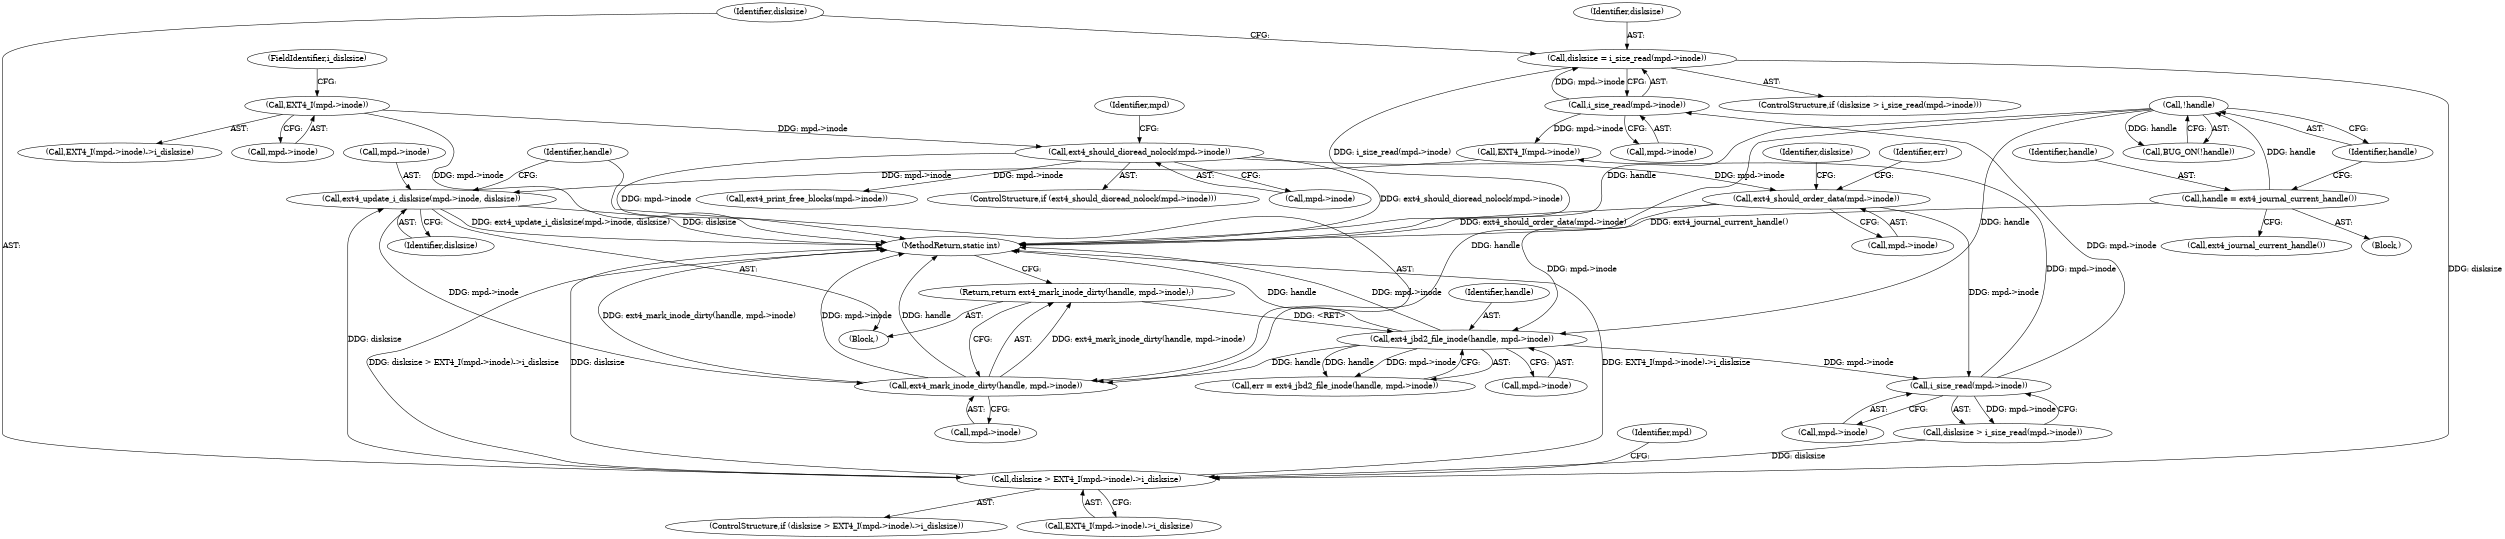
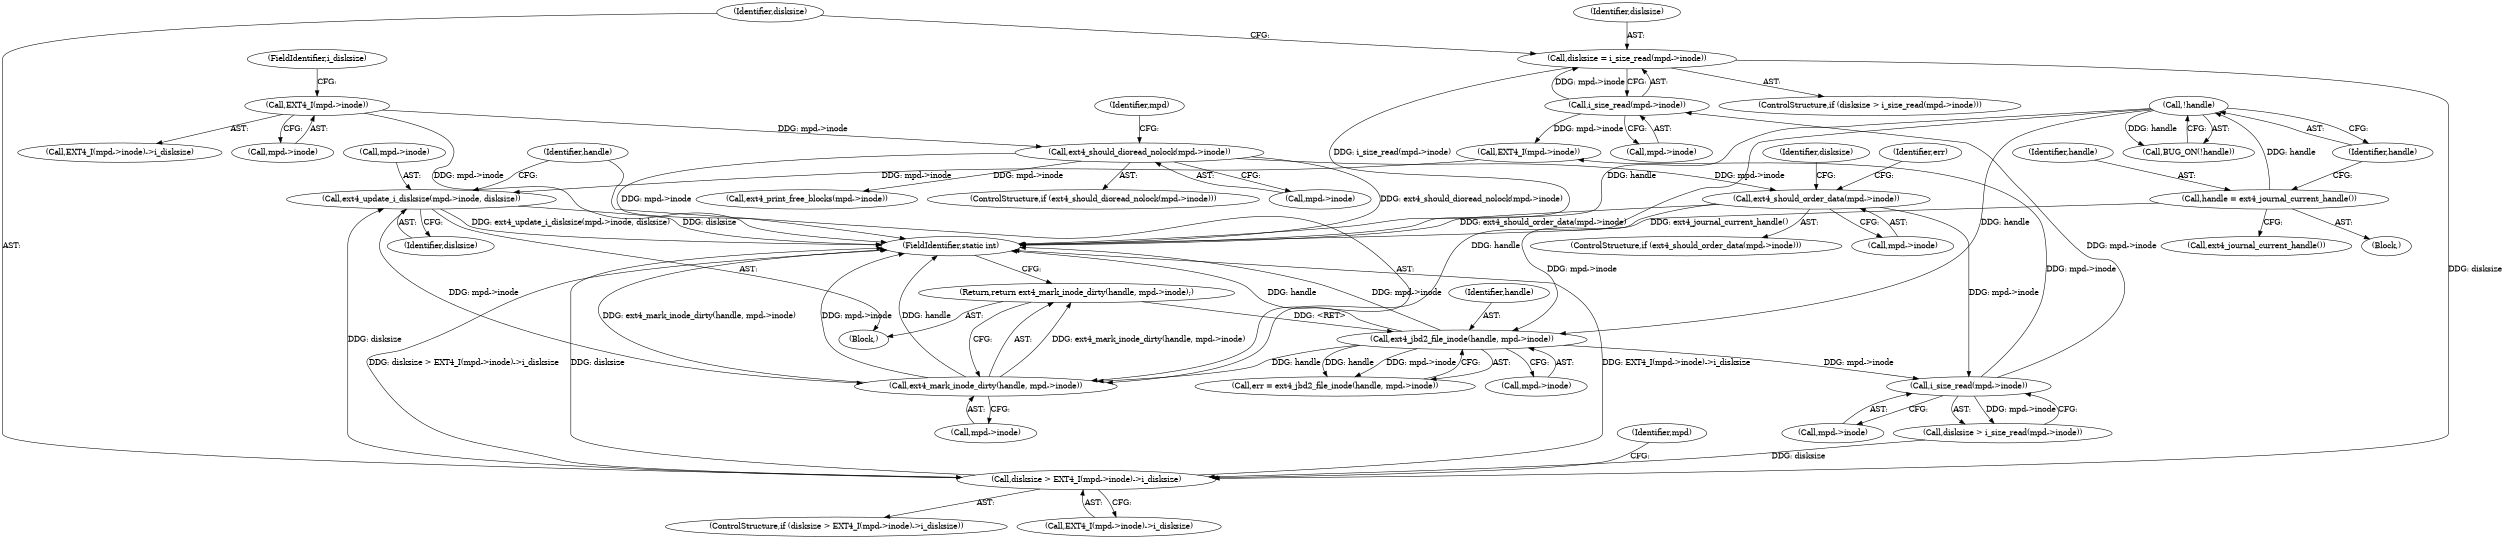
node "(MethodReturn,static int)": label "(MethodReturn,static int)" -> "(FieldIdentifier,static int)"
node "(ControlStructure,if (ext4_should_order_data(mpd->inode)))": added
